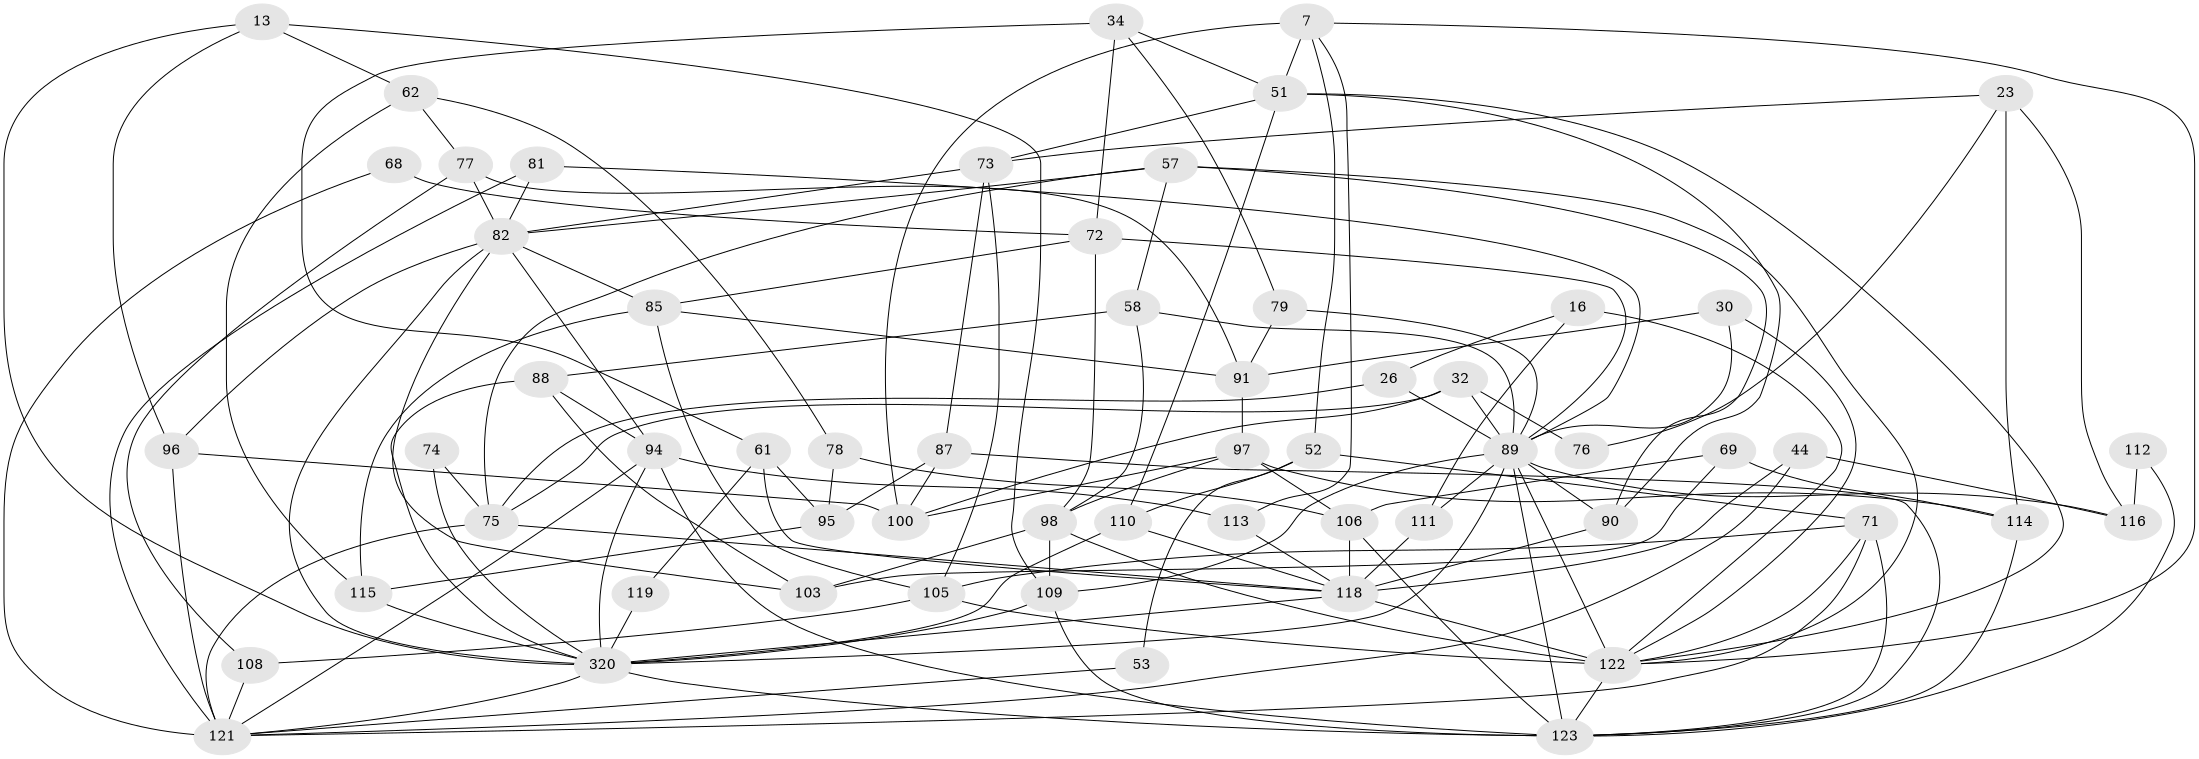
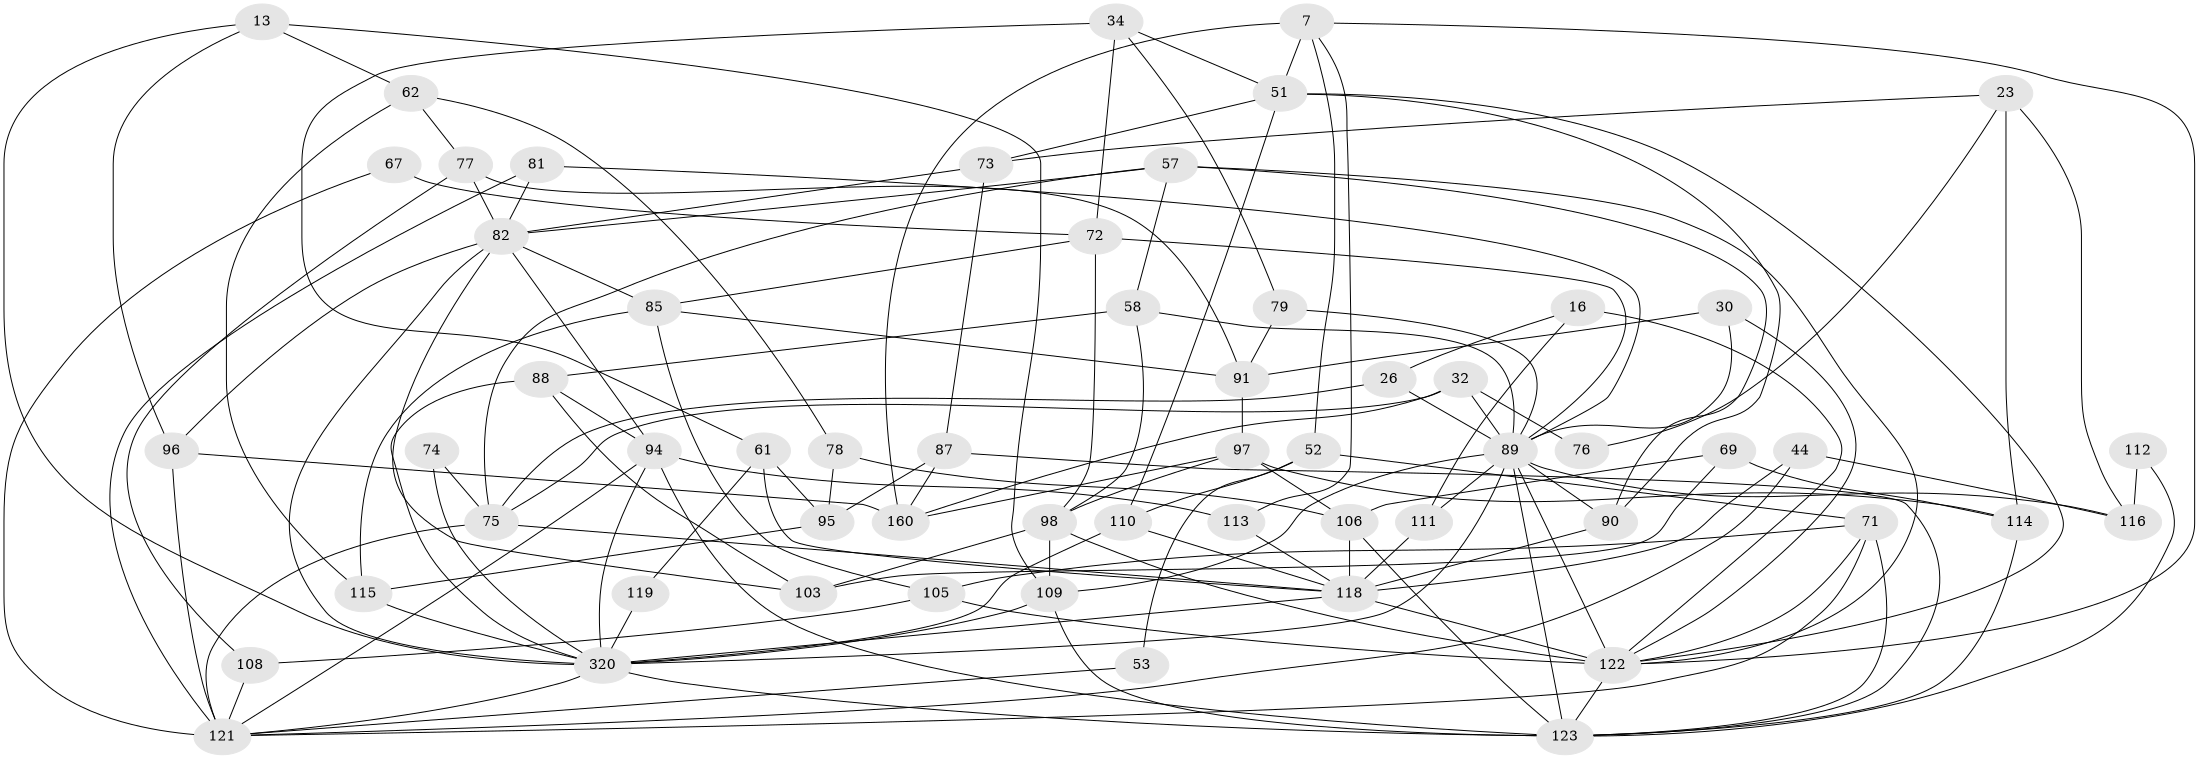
node "68": label "68" -> "67"
edge "73" -- "105": removed
node "100": label "100" -> "160"
